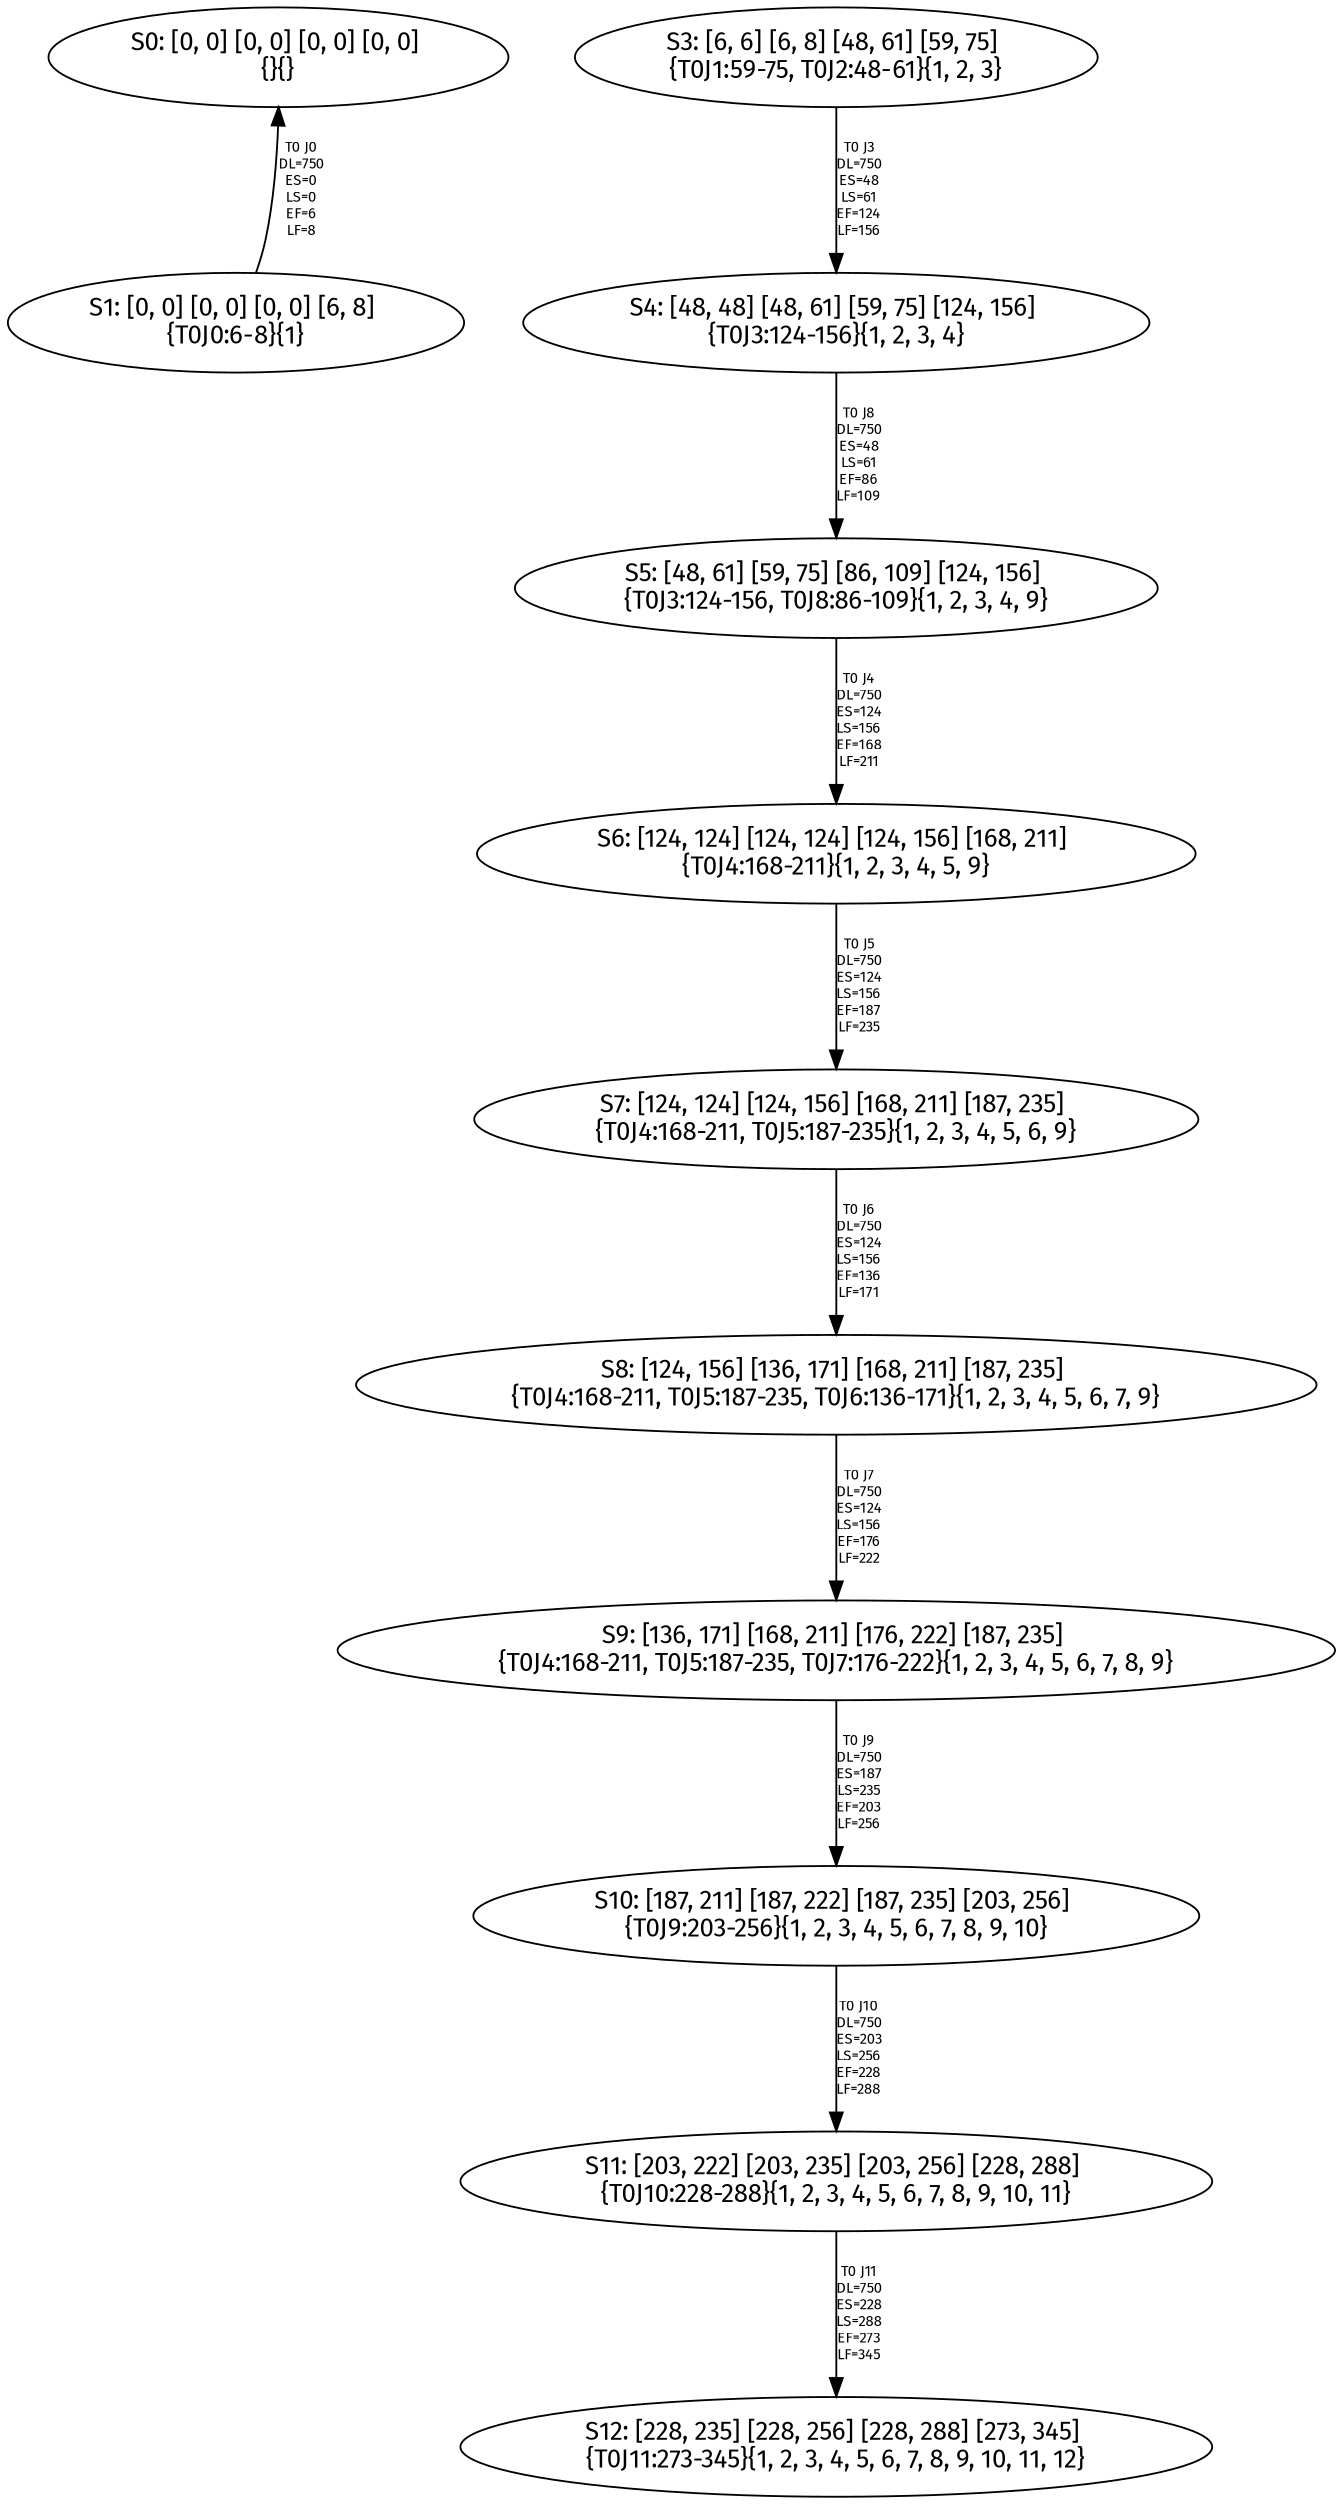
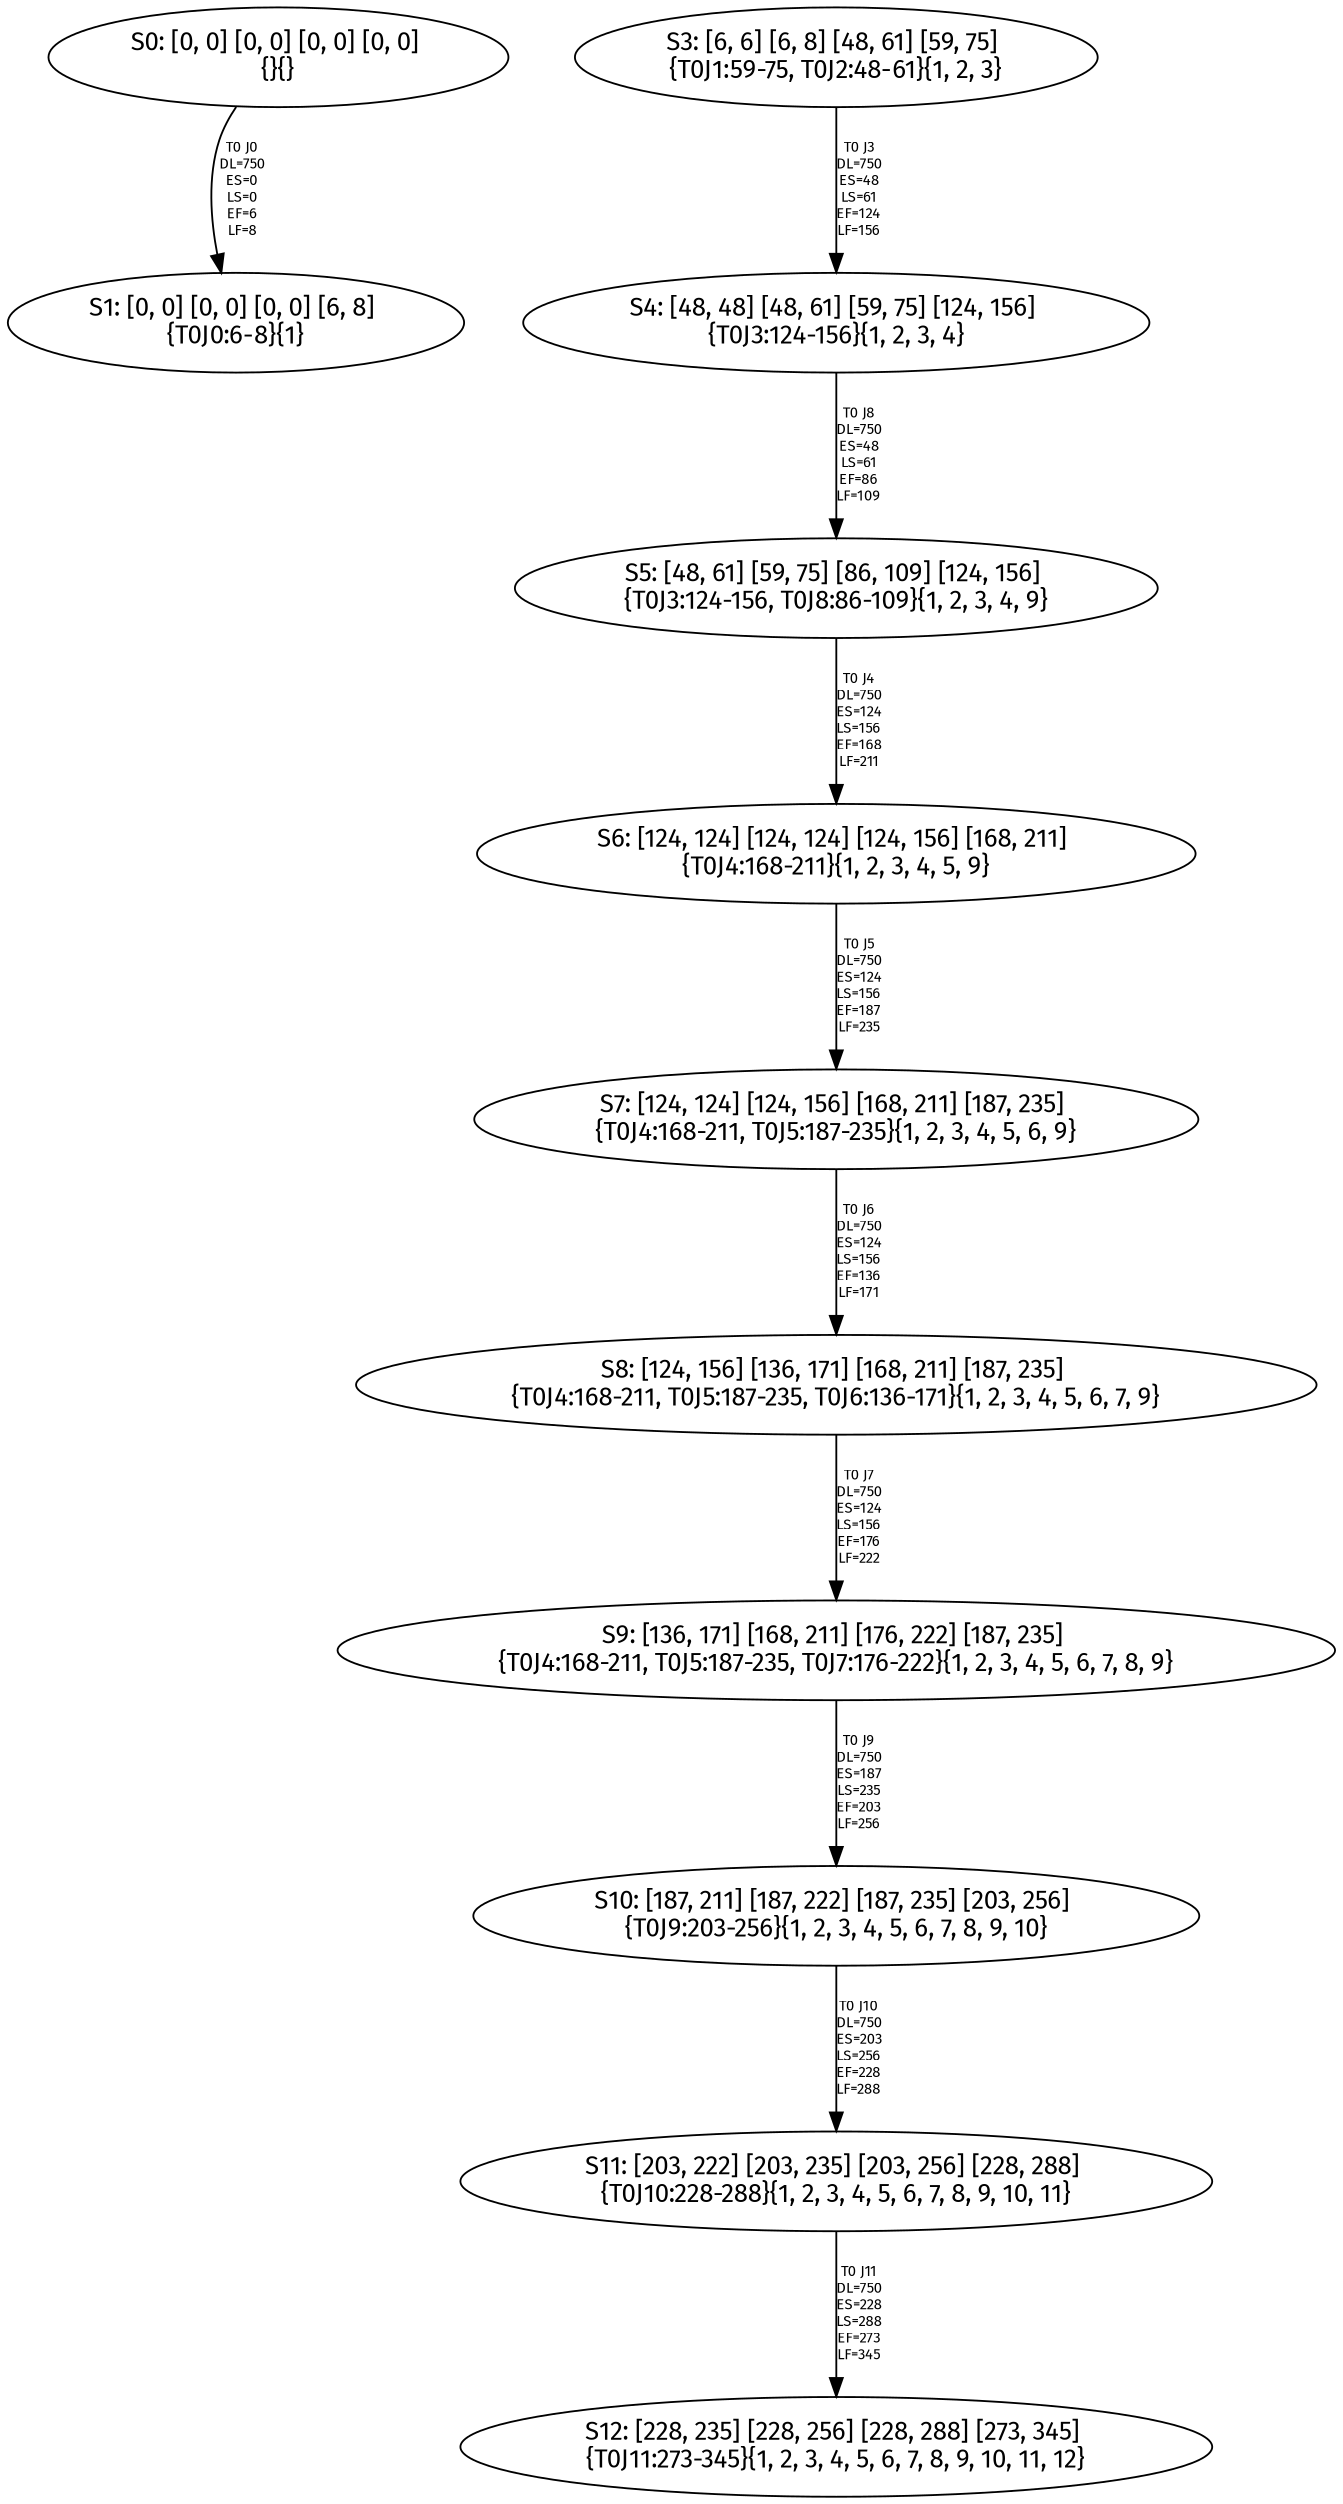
edge "S1: [0, 0] [0, 0] [0, 0] [6, 8] {T0J0:6-8}{1}" -> "S0: [0, 0] [0, 0] [0, 0] [0, 0] {}{}": reversed
